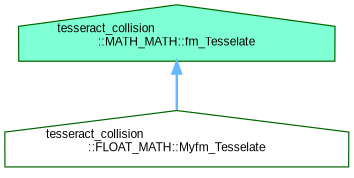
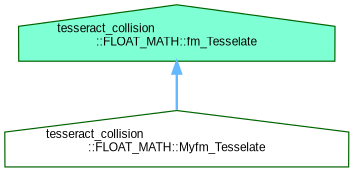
node "tesseract_collision ::MATH_MATH::fm_Tesselate": label "tesseract_collision ::MATH_MATH::fm_Tesselate" -> "tesseract_collision ::FLOAT_MATH::fm_Tesselate"
